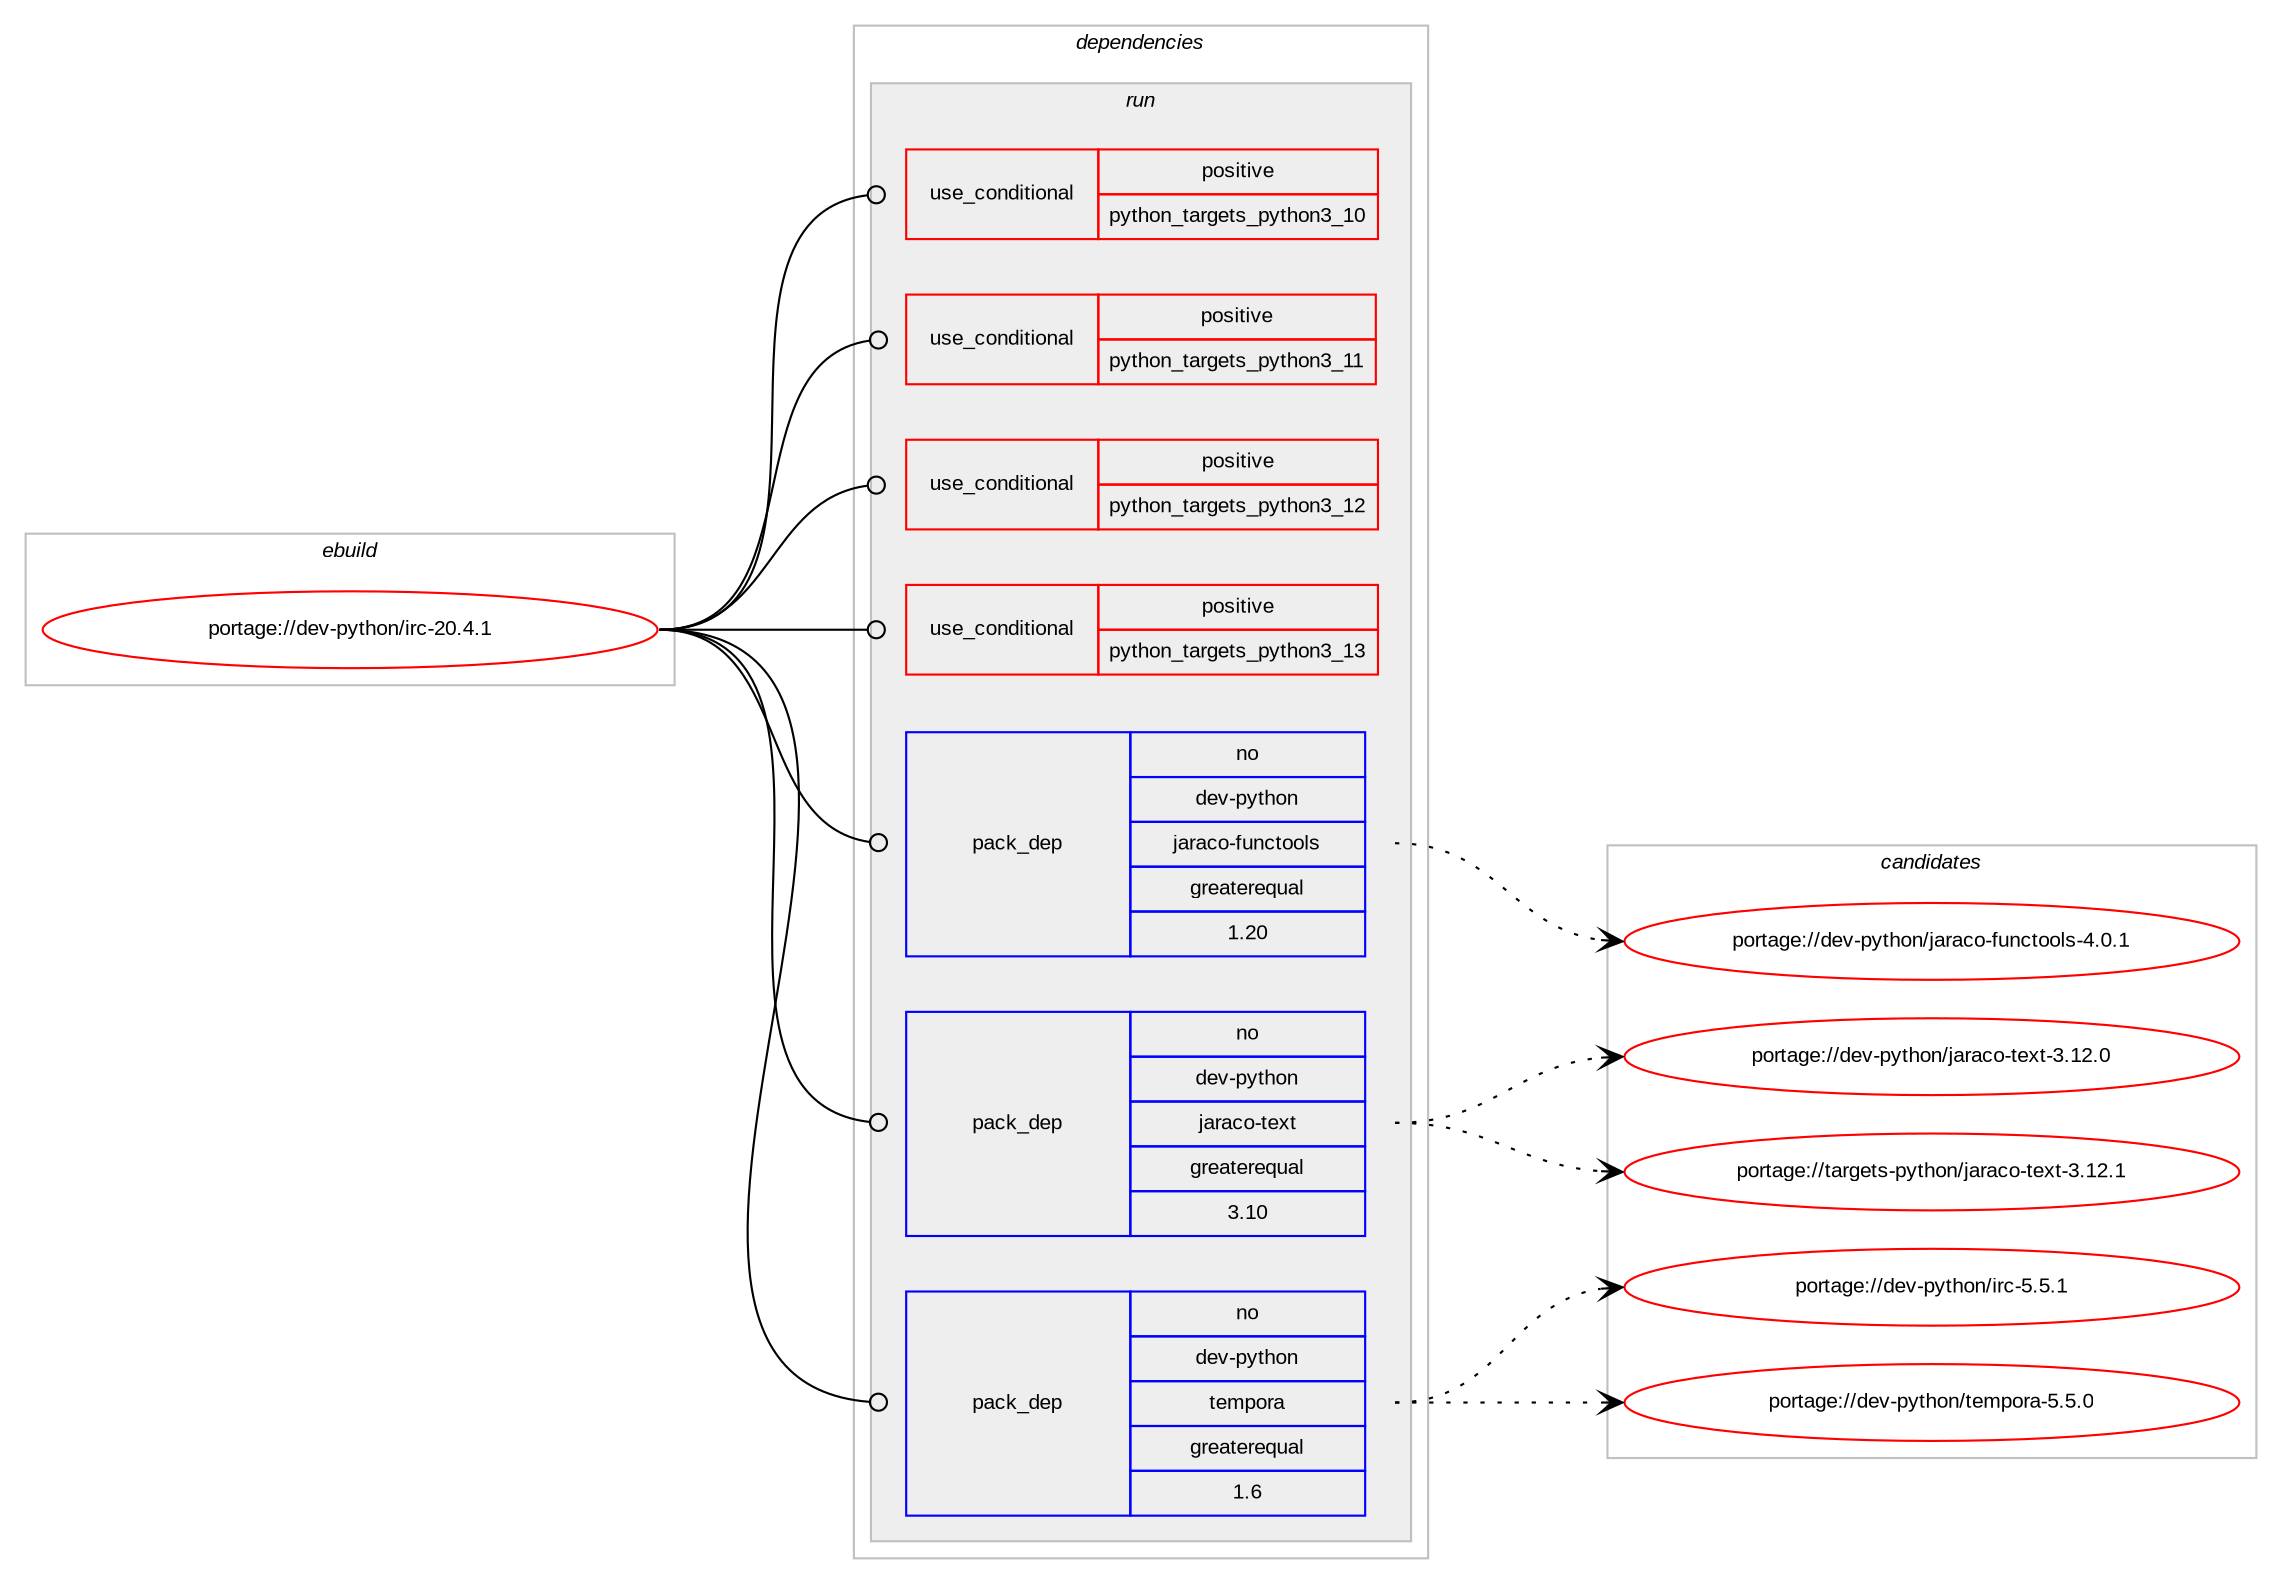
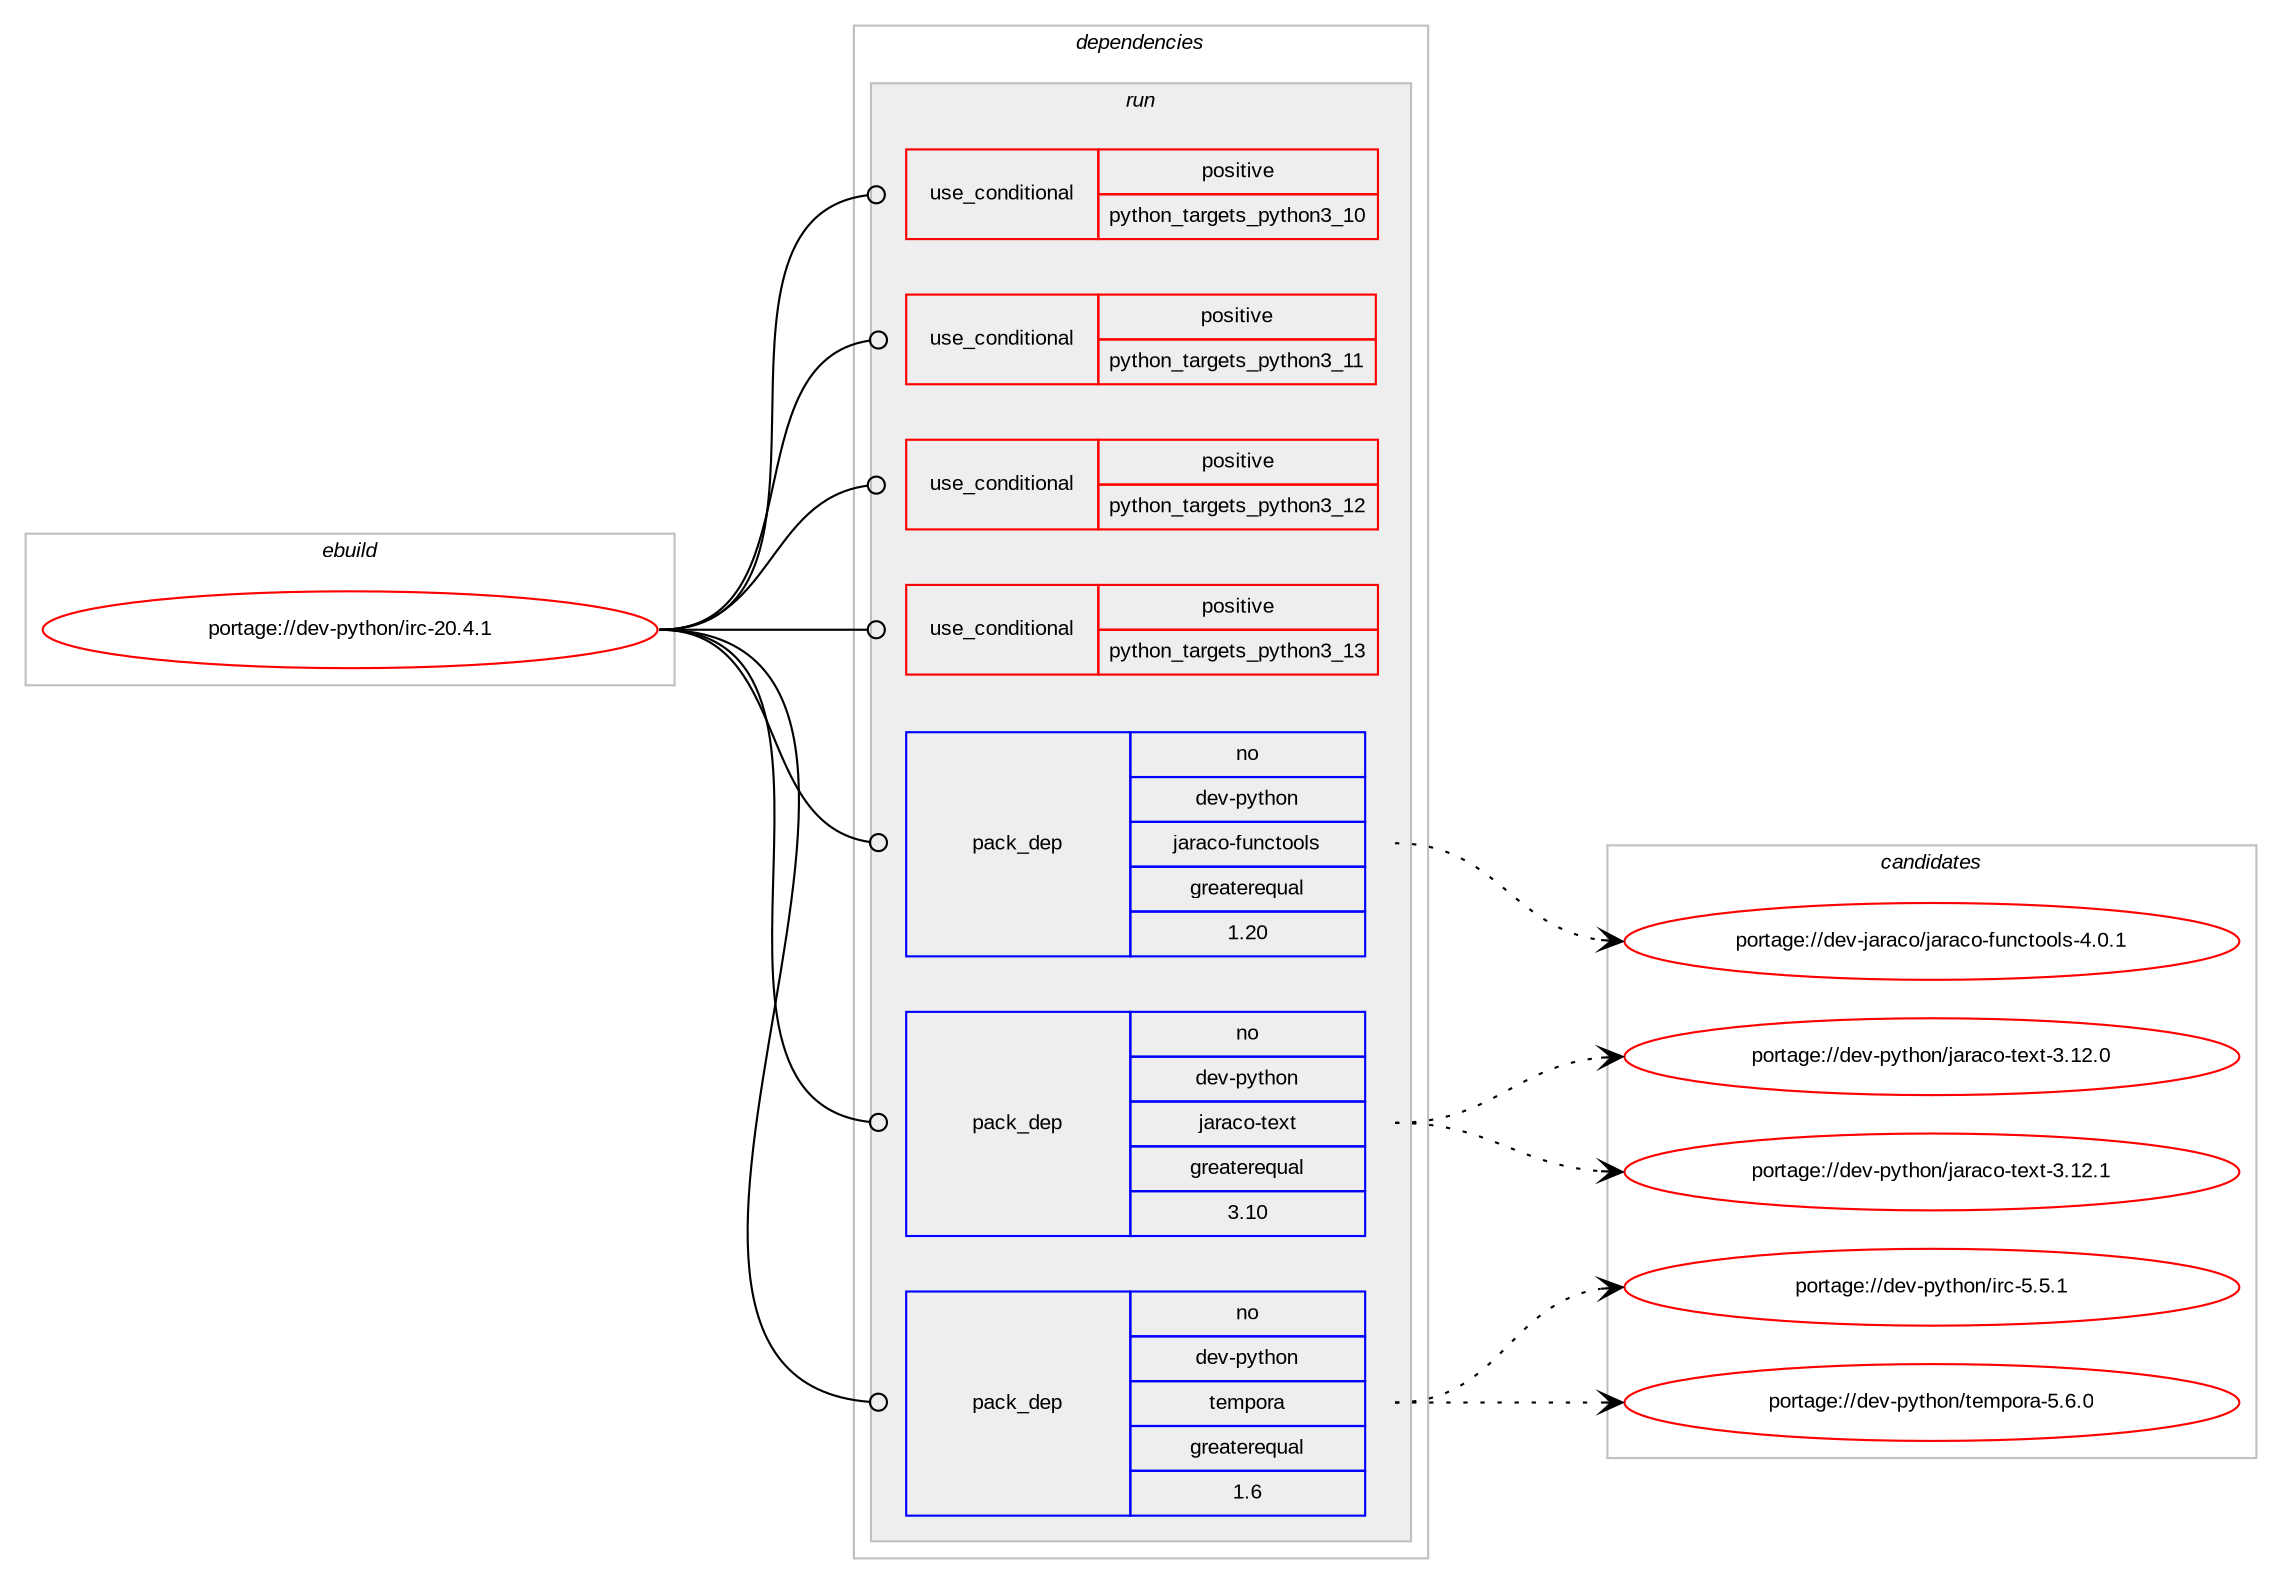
node "portage://dev-python/jaraco-functools-4.0.1": label "portage://dev-python/jaraco-functools-4.0.1" -> "portage://dev-jaraco/jaraco-functools-4.0.1"
node "portage://targets-python/jaraco-text-3.12.1": label "portage://targets-python/jaraco-text-3.12.1" -> "portage://dev-python/jaraco-text-3.12.1"
node "portage://dev-python/tempora-5.5.0": label "portage://dev-python/tempora-5.5.0" -> "portage://dev-python/tempora-5.6.0"
